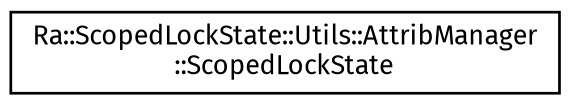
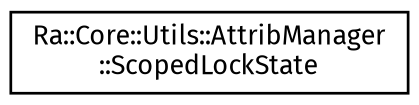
node "Ra::ScopedLockState::Utils::AttribManager ::ScopedLockState": label "Ra::ScopedLockState::Utils::AttribManager ::ScopedLockState" -> "Ra::Core::Utils::AttribManager ::ScopedLockState"
